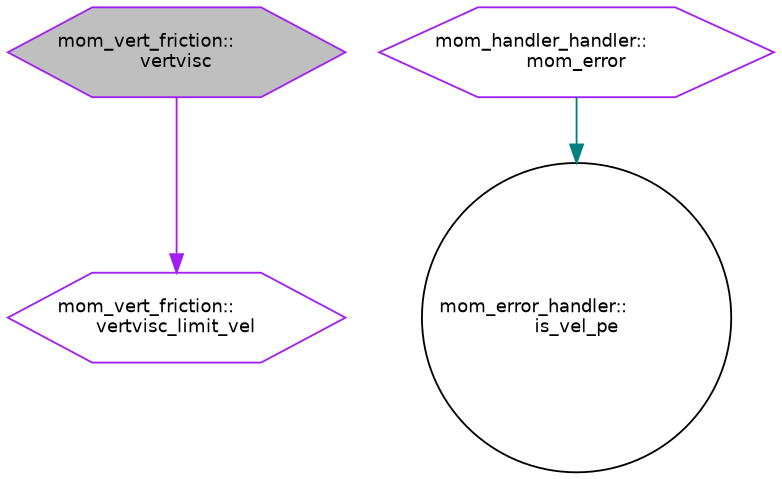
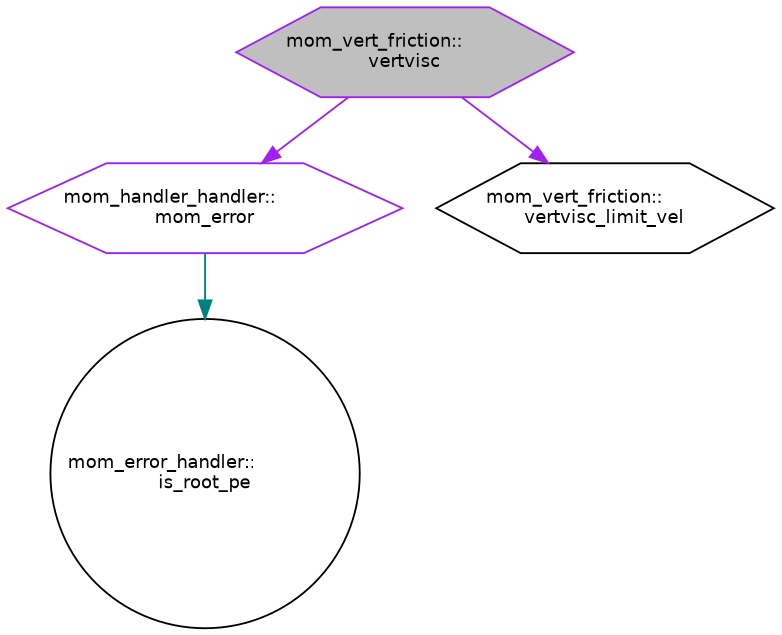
edge "mom_vert_friction:: vertvisc" -> "mom_handler_handler:: mom_error": added
node "mom_vert_friction:: vertvisc_limit_vel": color purple -> black
node "mom_error_handler:: is_vel_pe": label "mom_error_handler:: is_vel_pe" -> "mom_error_handler:: is_root_pe"
